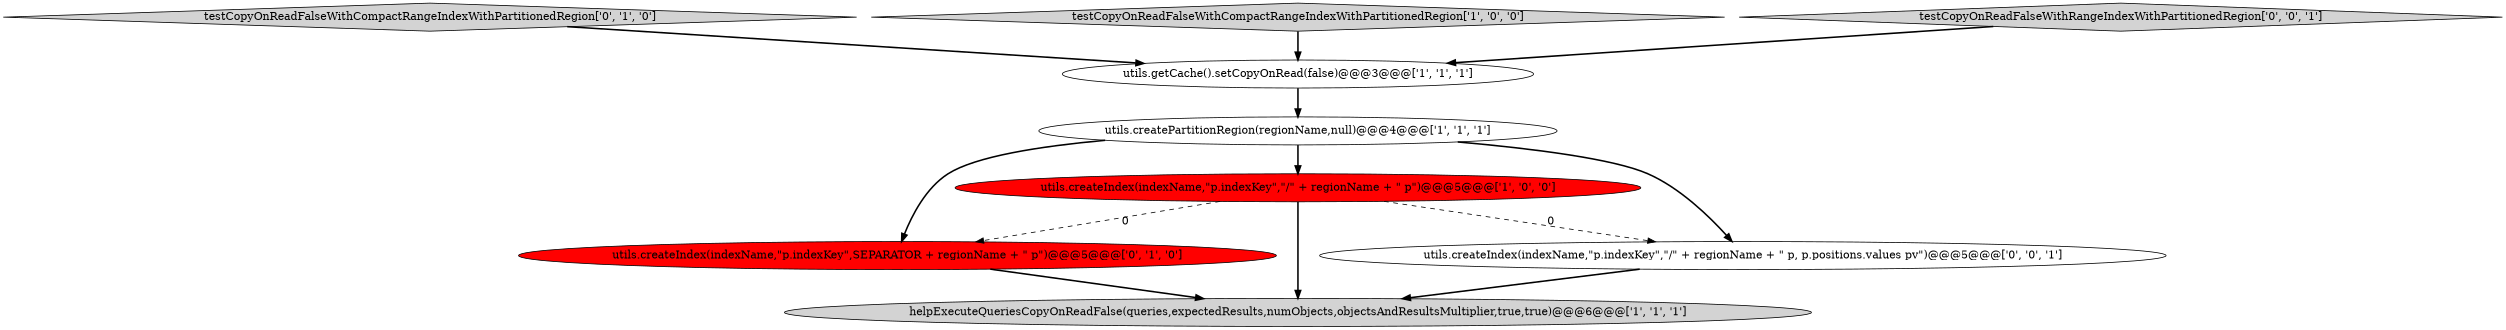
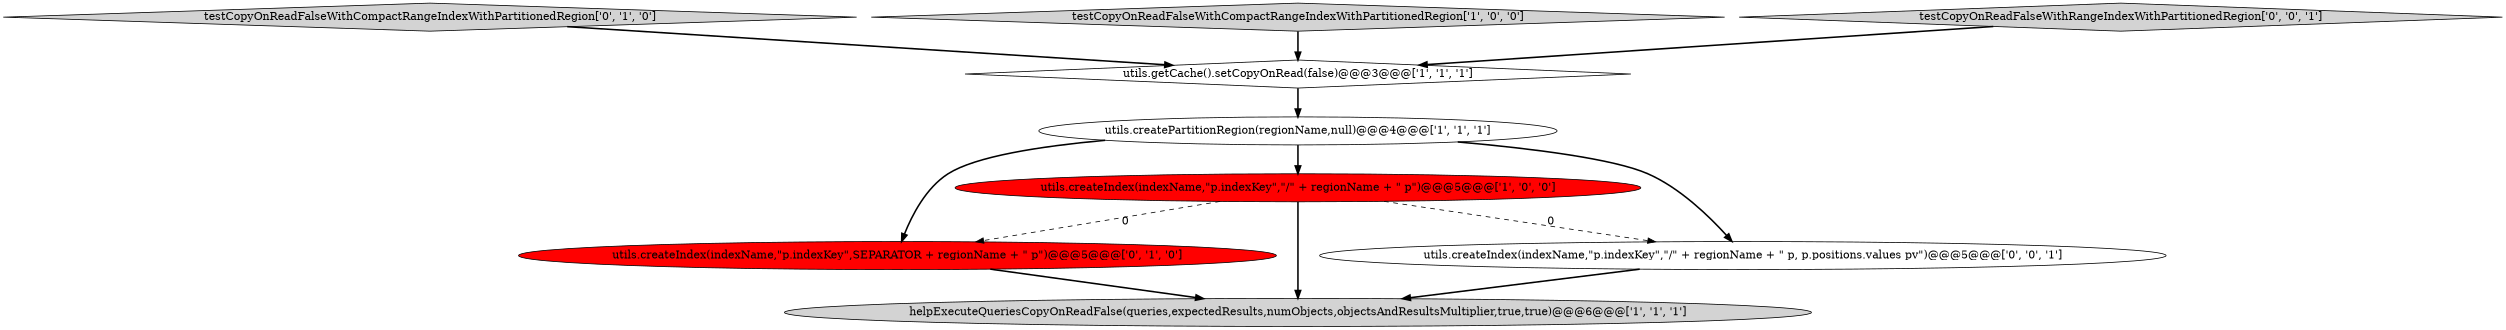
node "utils.getCache().setCopyOnRead(false)@@@3@@@['1', '1', '1']": shape ellipse -> diamond
